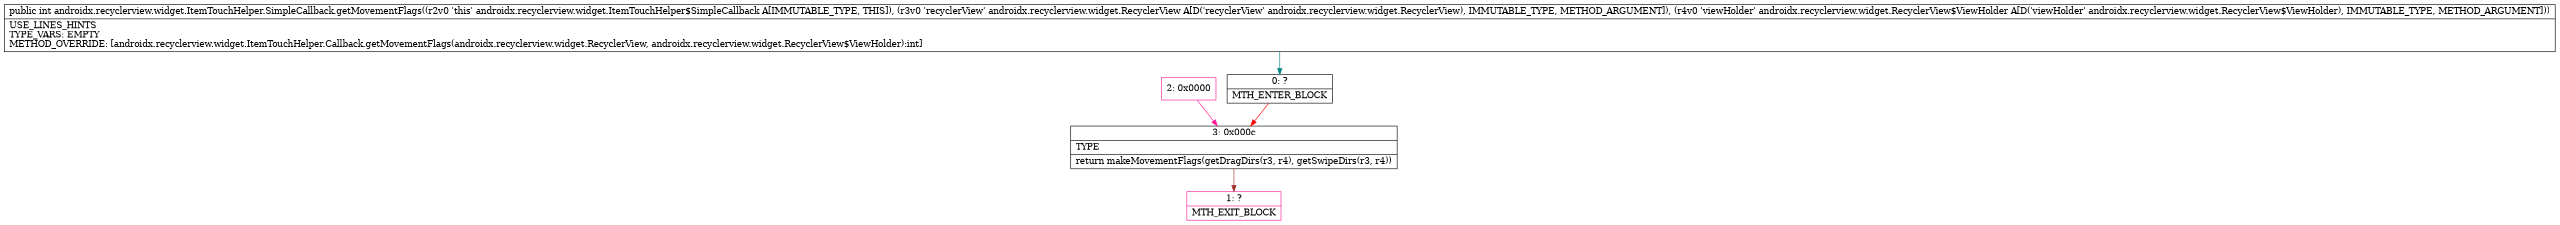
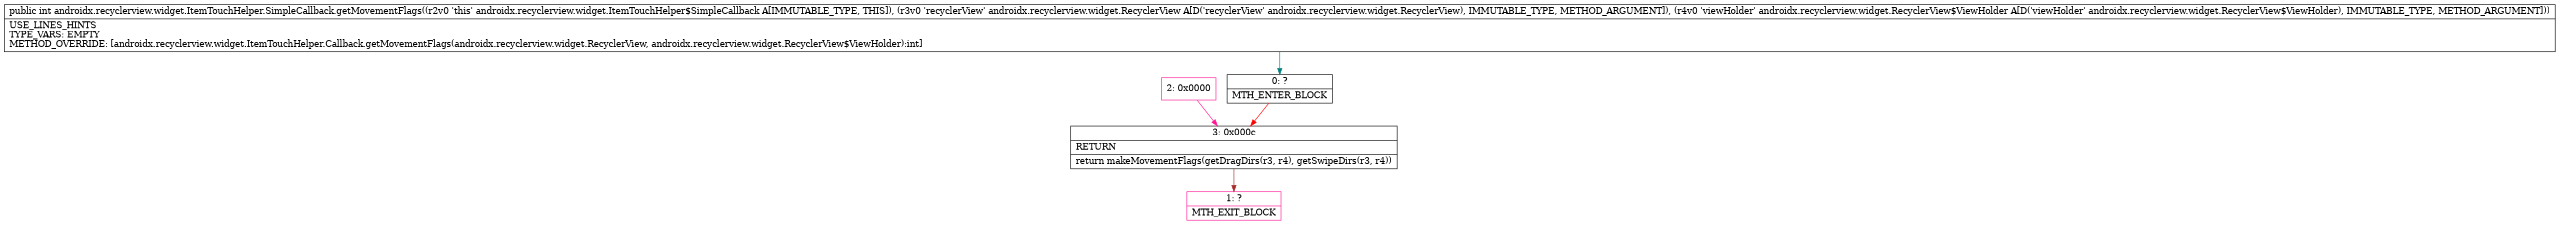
node "3: 0x000c": text "TYPE" -> "RETURN"
